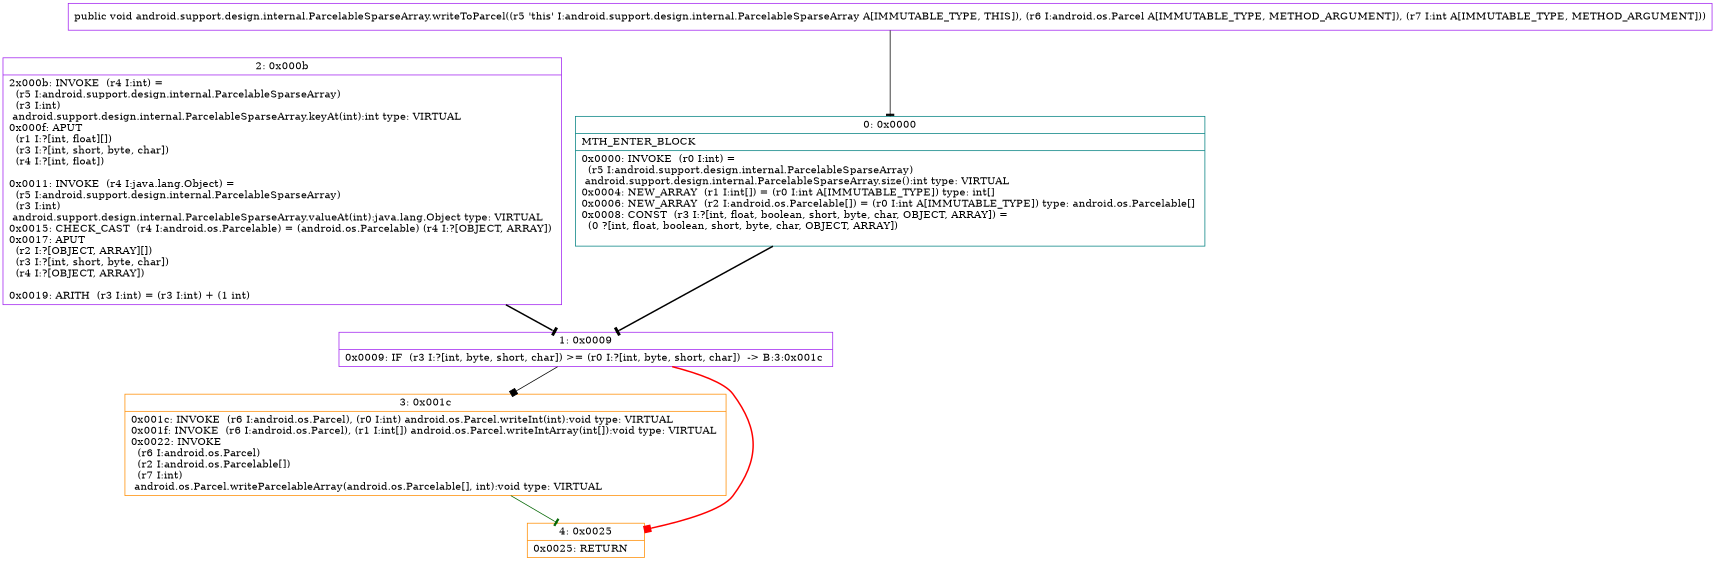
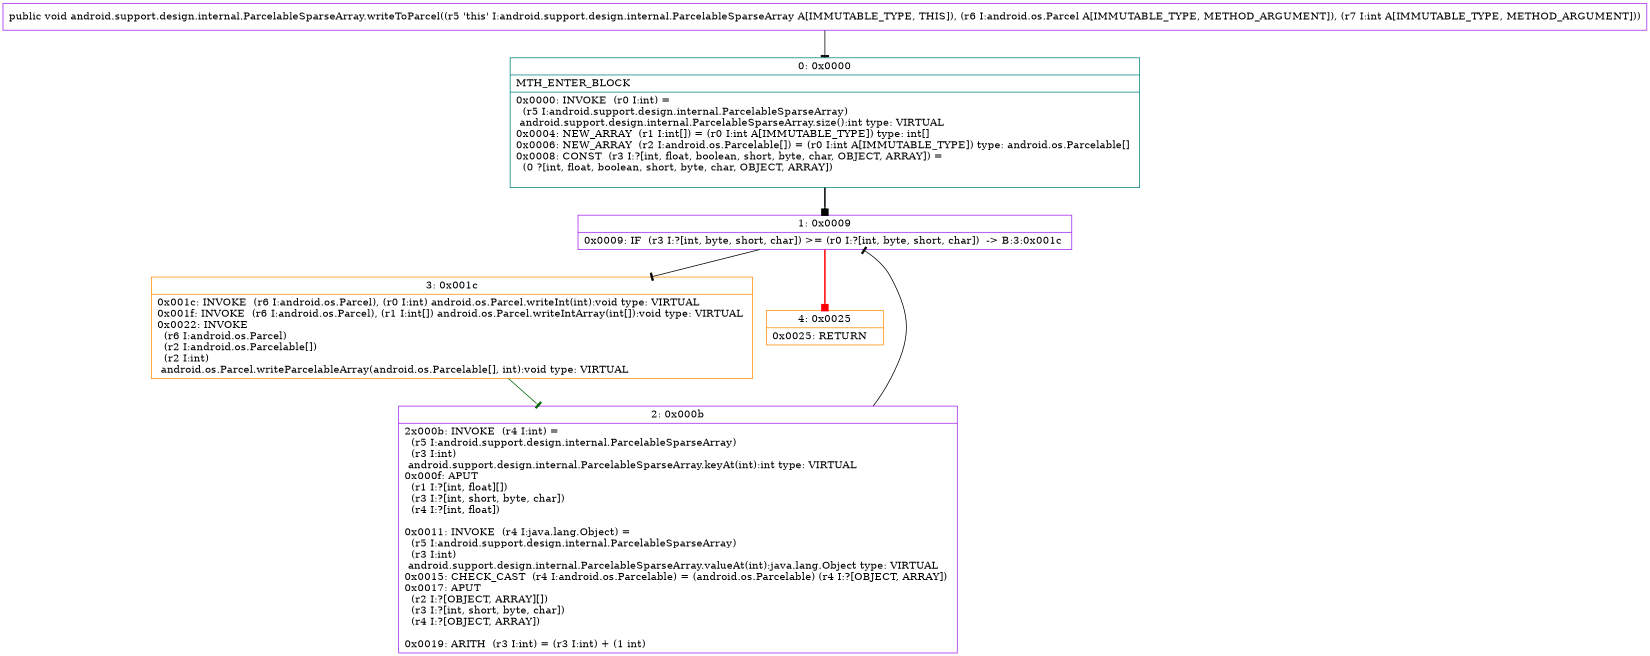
edge "0: 0x0000" -> "1: 0x0009": arrowhead tee -> box
edge "2: 0x000b" -> "1: 0x0009": style bold -> solid
edge "1: 0x0009" -> "3: 0x001c": arrowhead box -> tee
node "3: 0x001c": text "(r7 I:int)" -> "(r2 I:int)"
edge "3: 0x001c" -> "4: 0x0025": now "3: 0x001c" -> "2: 0x000b"
